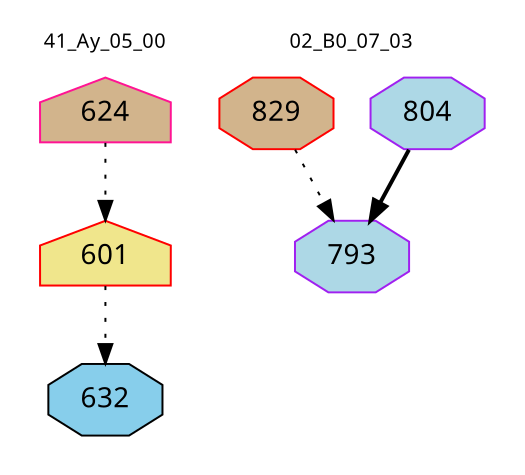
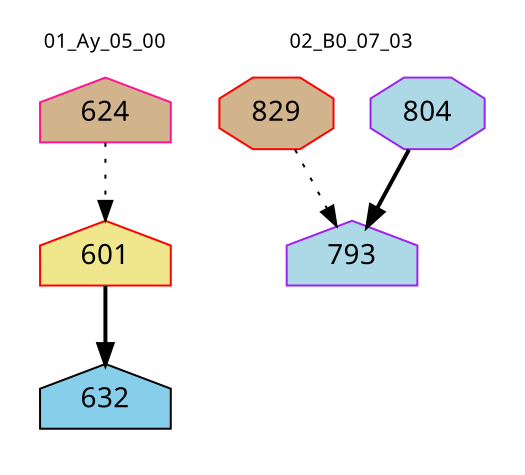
cluster "41_Ay_05_00": label "41_Ay_05_00" -> "01_Ay_05_00"
node "793": shape octagon -> house
edge "601" -> "632": style dotted -> bold
node "632": shape octagon -> house
